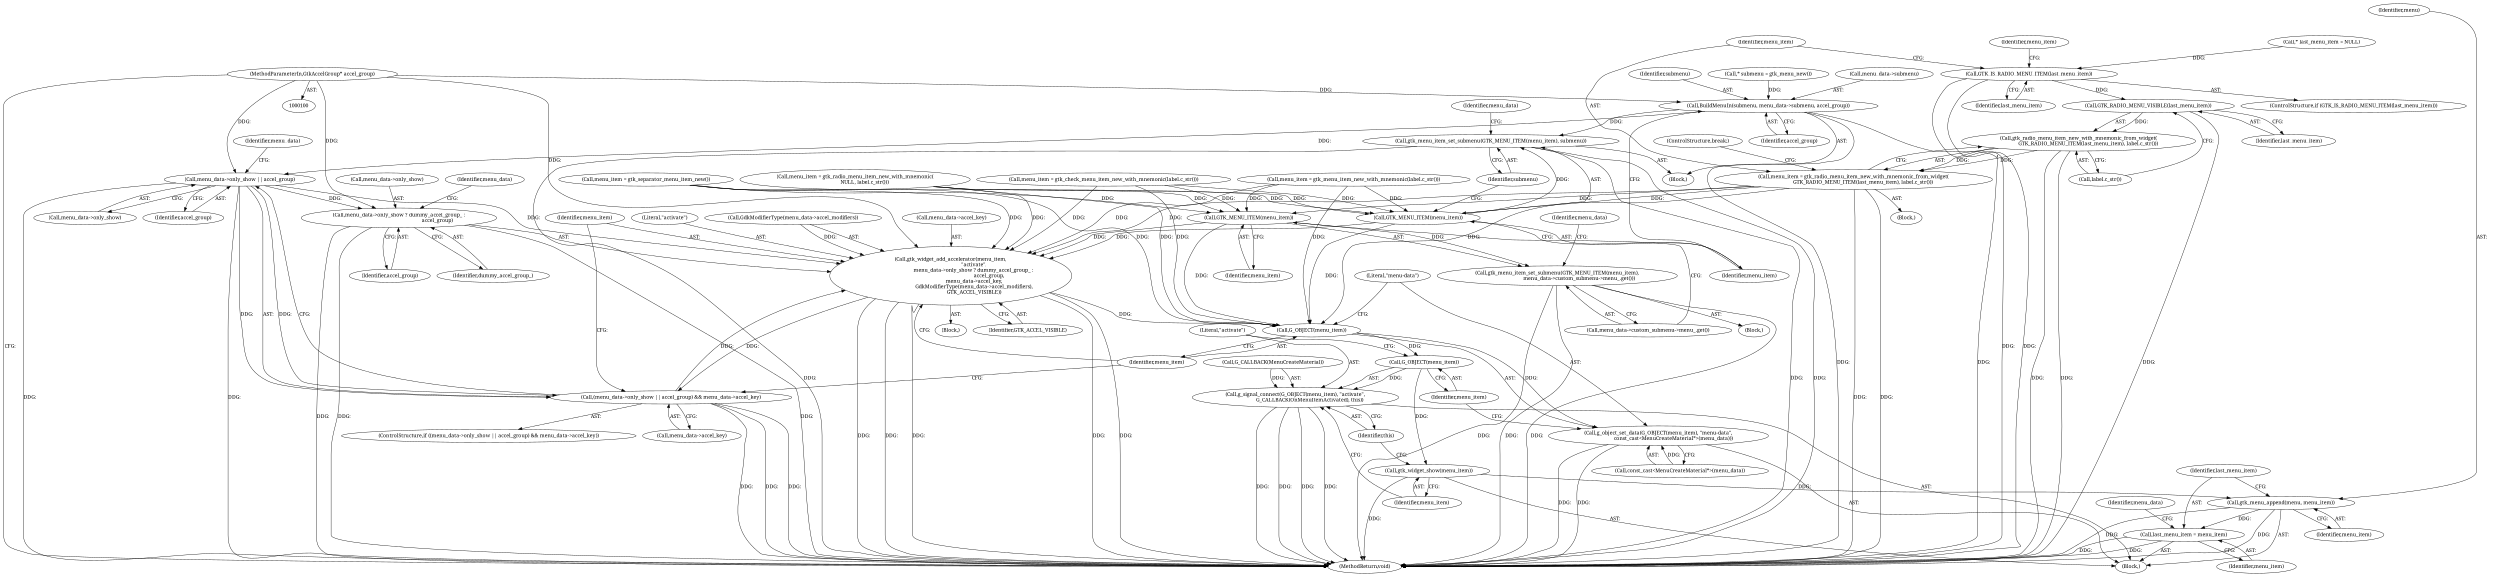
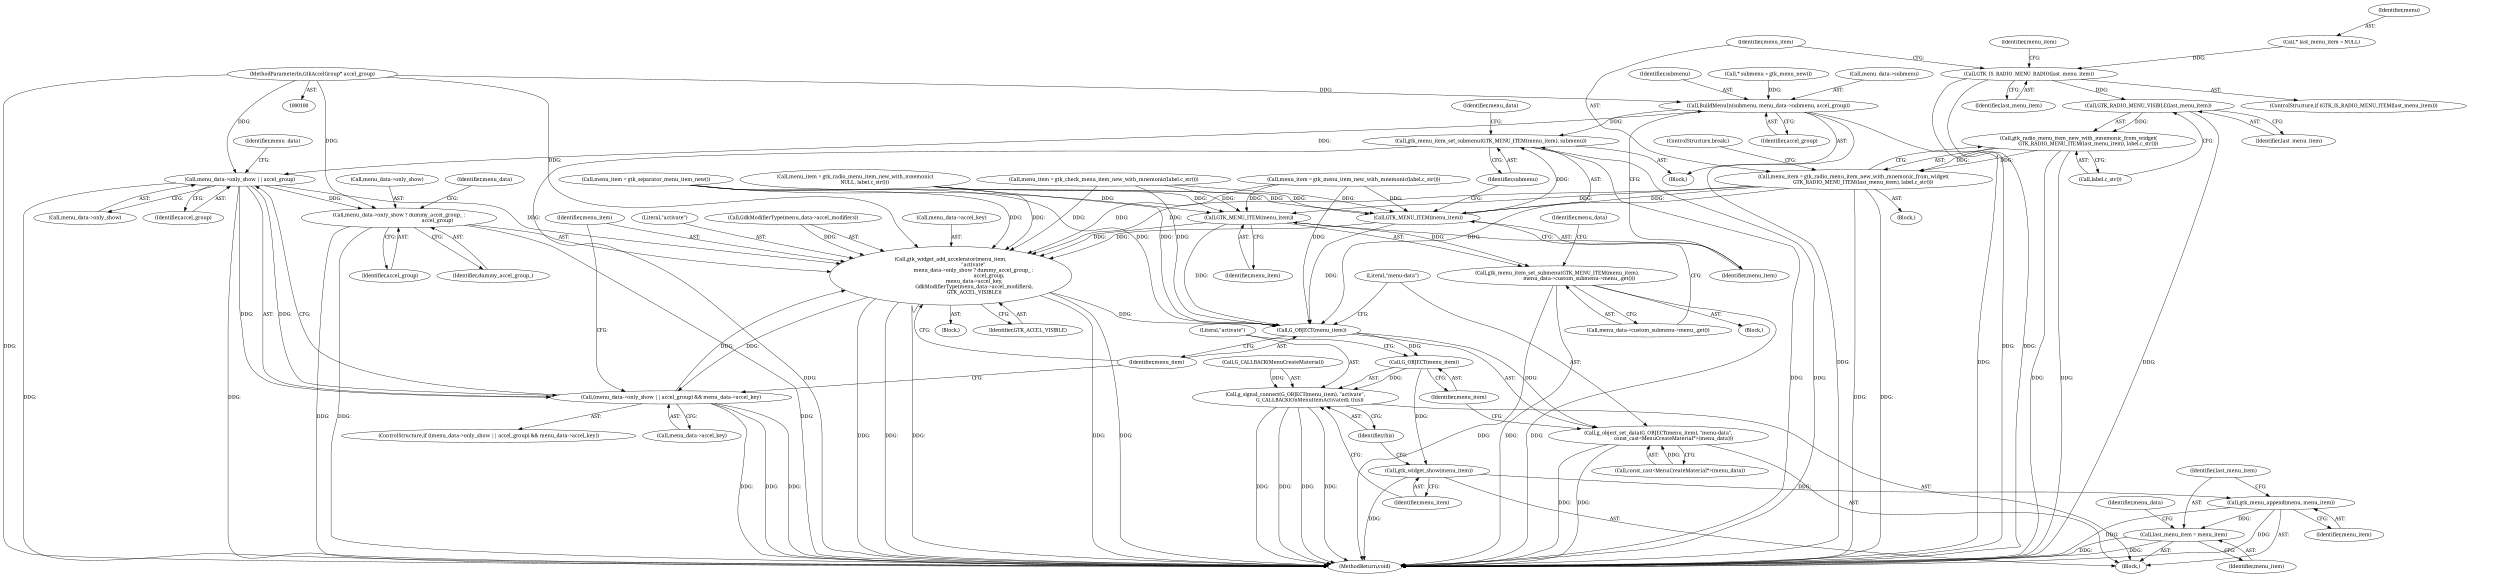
node "(Call,GTK_IS_RADIO_MENU_ITEM(last_menu_item))": label "(Call,GTK_IS_RADIO_MENU_ITEM(last_menu_item))" -> "(Call,GTK_IS_RADIO_MENU_RADIO(last_menu_item))"
edge "(Identifier,menu)" -> "(Call,gtk_menu_append(menu, menu_item))": now "(Identifier,menu)" -> "(Call,* last_menu_item = NULL)"
edge "(MethodParameterIn,GtkAccelGroup* accel_group)" -> "(MethodReturn,void)": label "CFG: " -> "DDG: "
